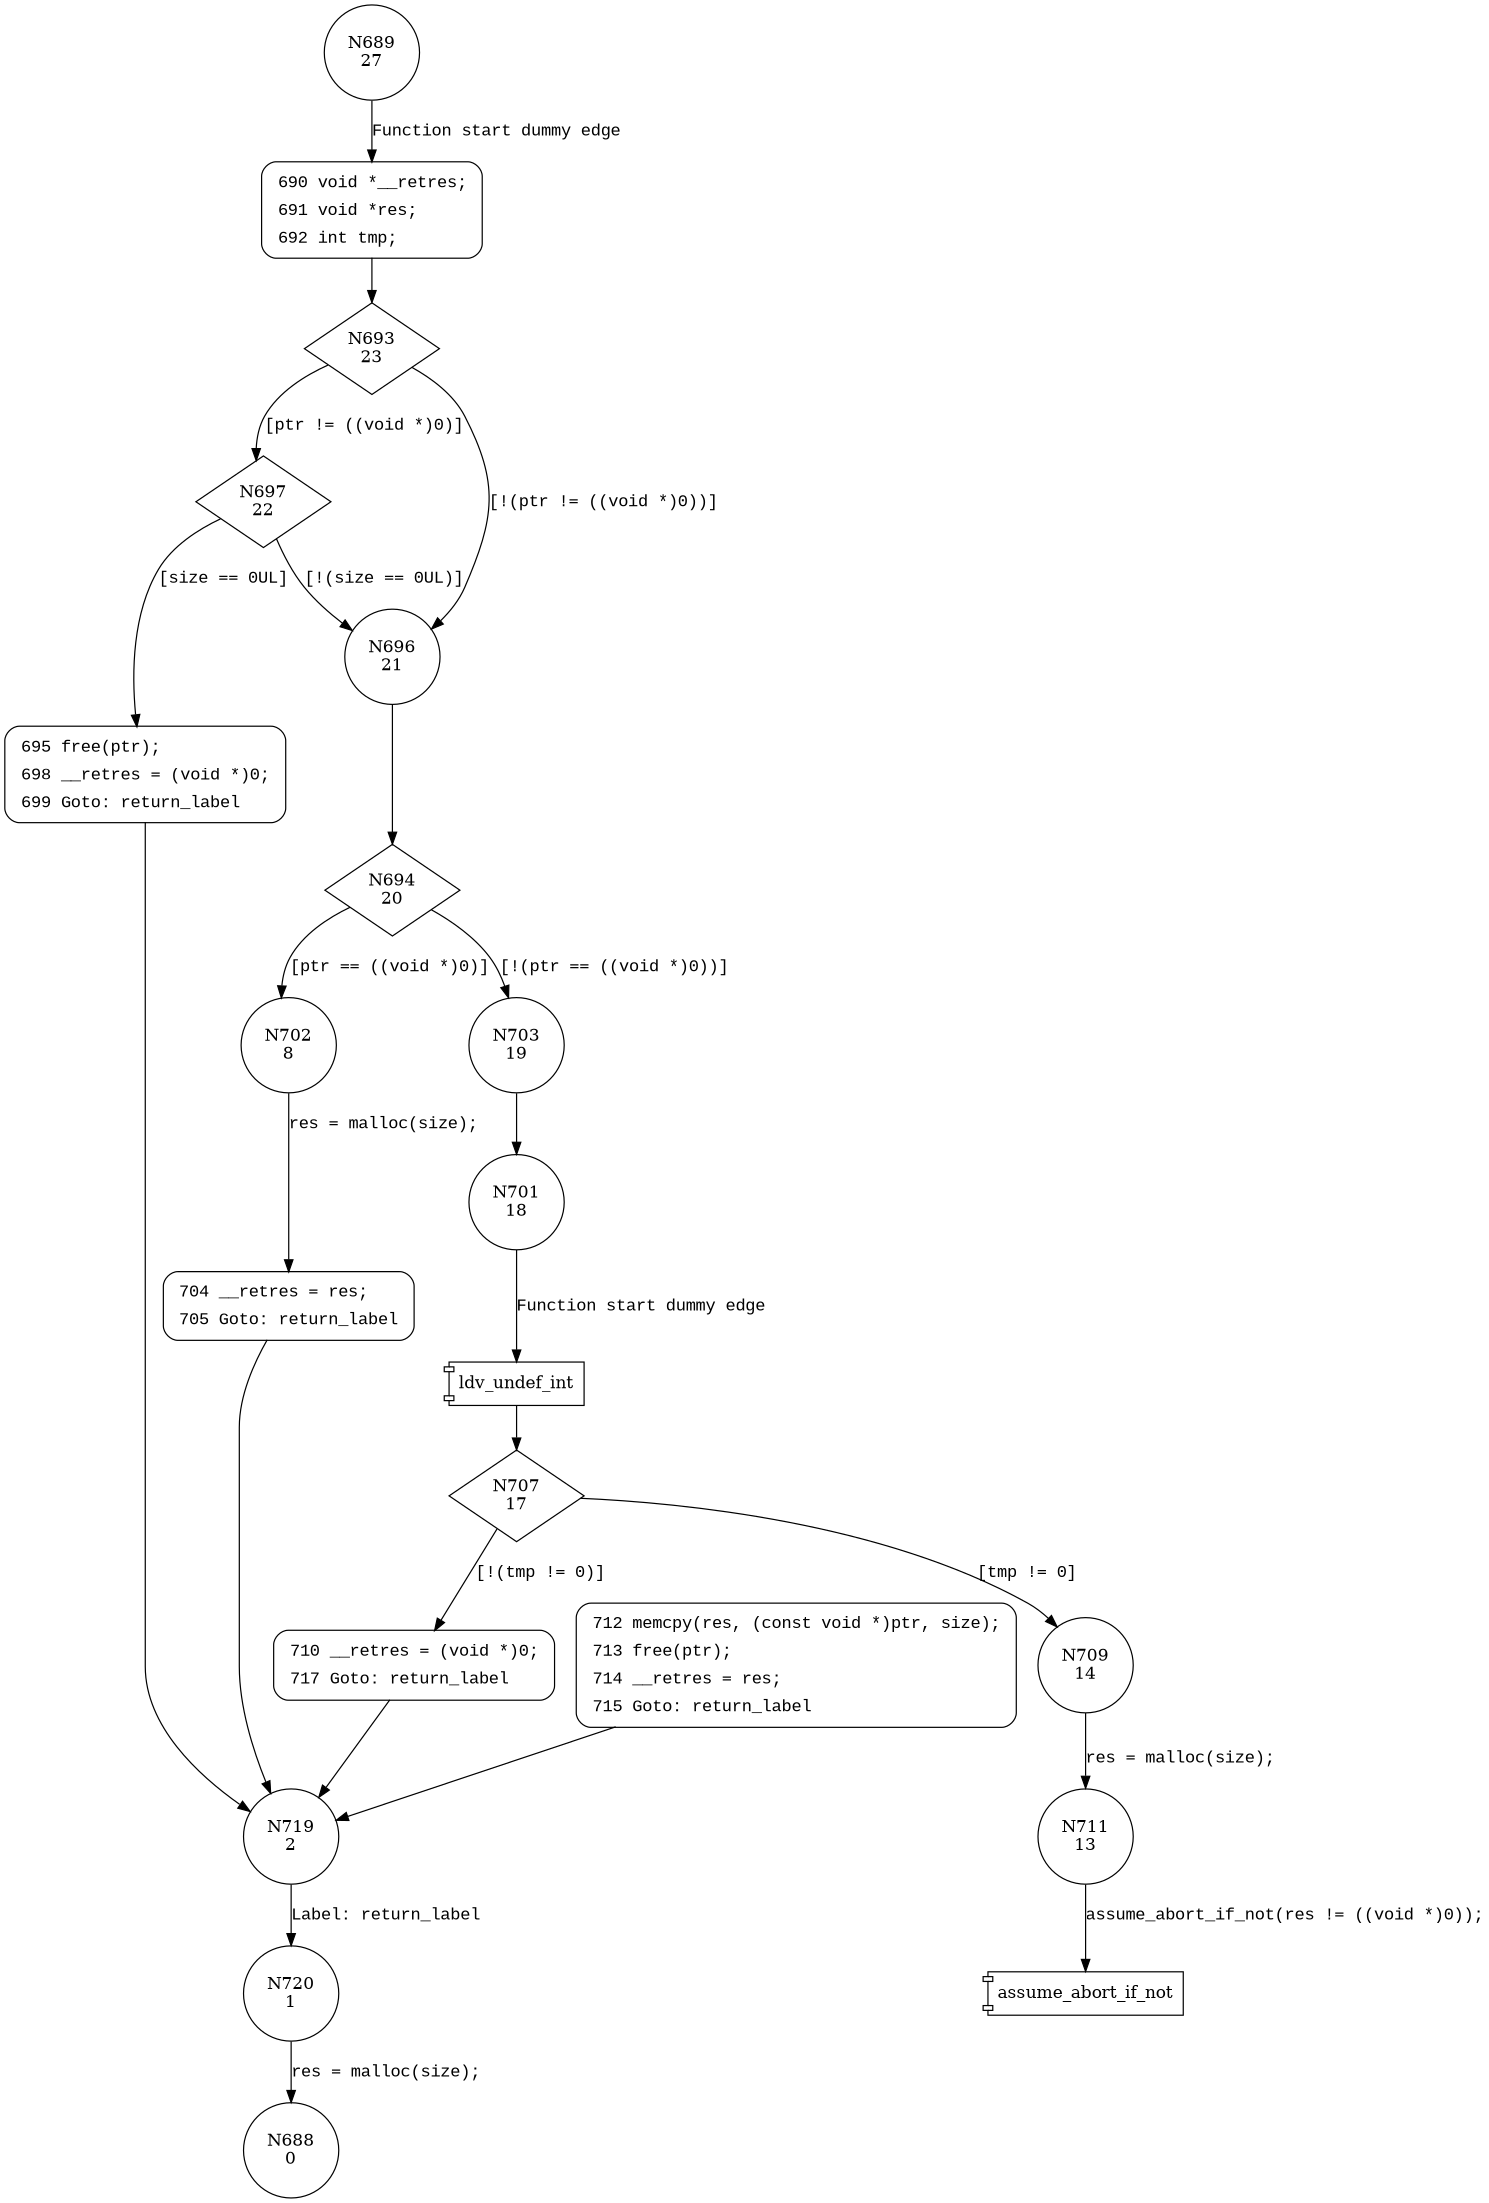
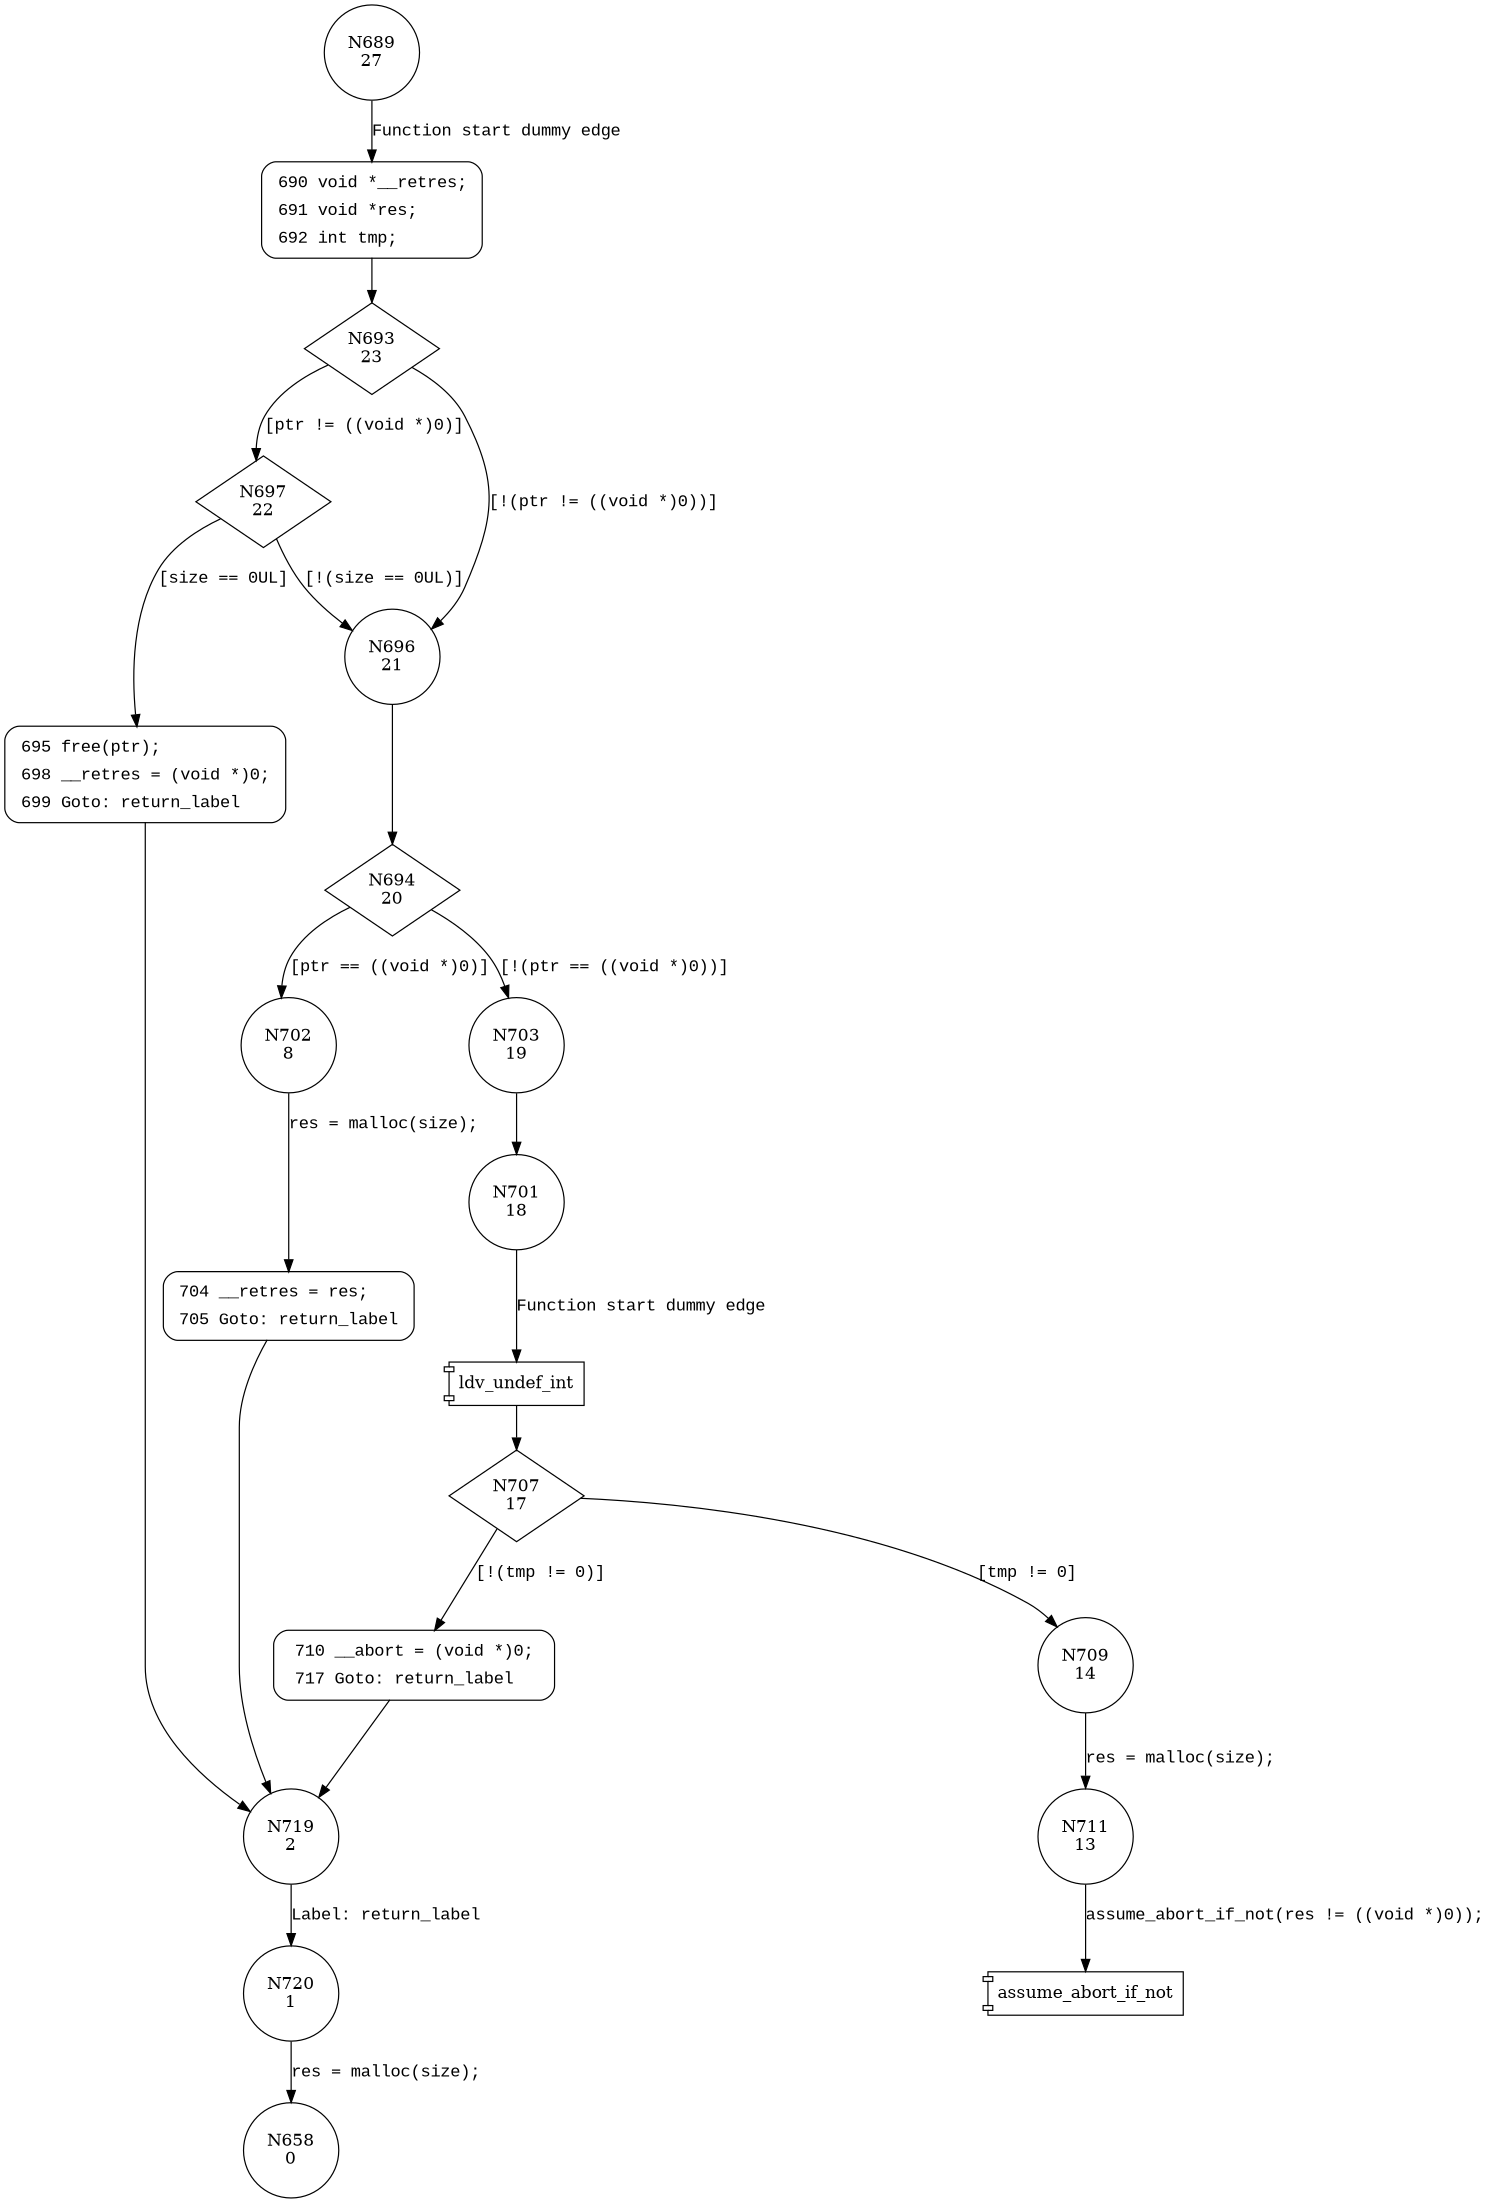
node "710": text "__retres = (void *)0;" -> "__abort = (void *)0;"
node "712": removed
node "N688 0": label "N688 0" -> "N658 0"
